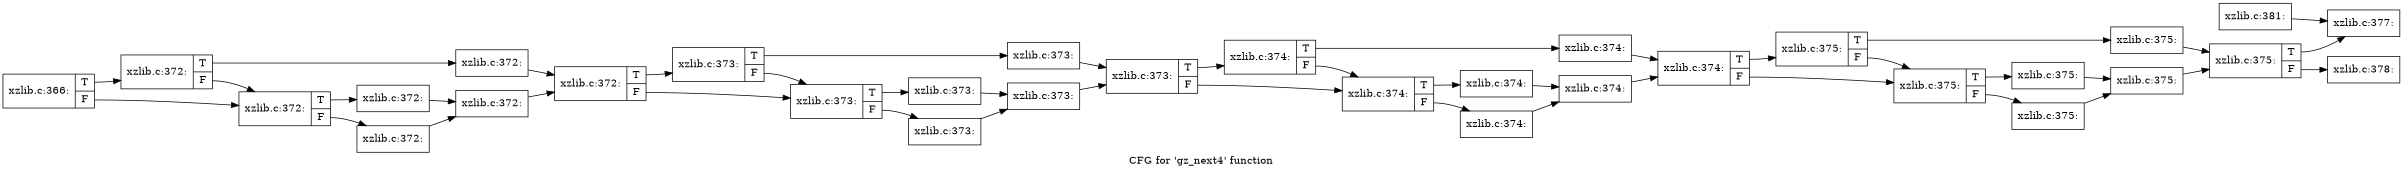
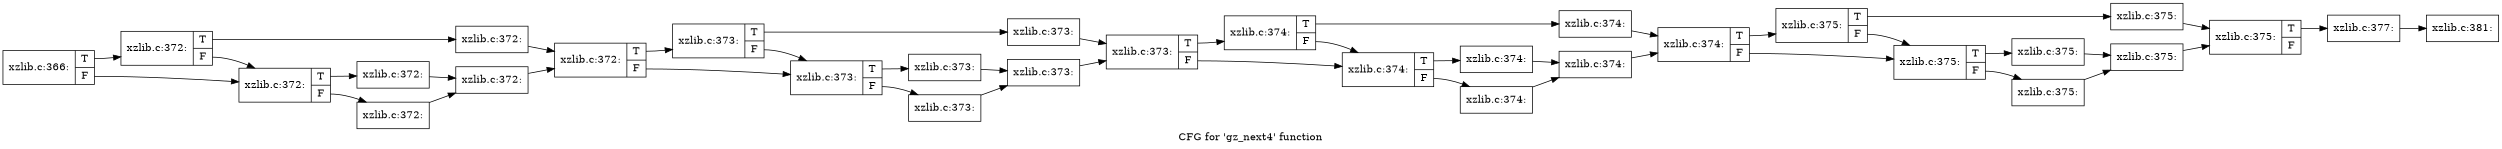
edge "xzlib.c:381:" -> "xzlib.c:377:": reversed
node "xzlib.c:378:": removed
